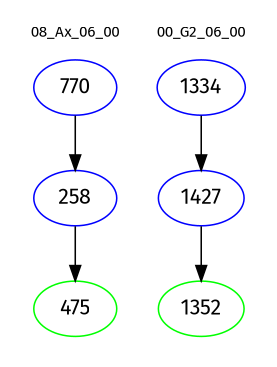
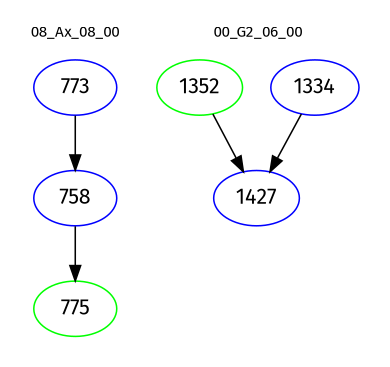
cluster "08_Ax_06_00": label "08_Ax_06_00" -> "08_Ax_08_00"
node "770": label "770" -> "773"
node "258": label "258" -> "758"
edge "1427" -> "1352": reversed
node "475": label "475" -> "775"
